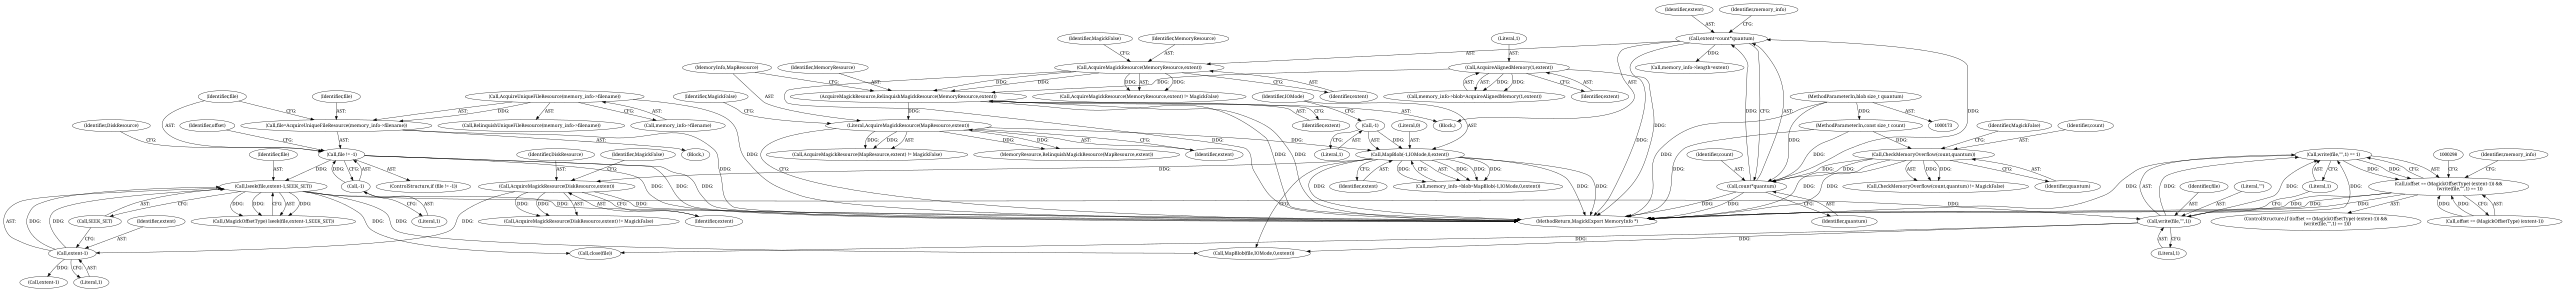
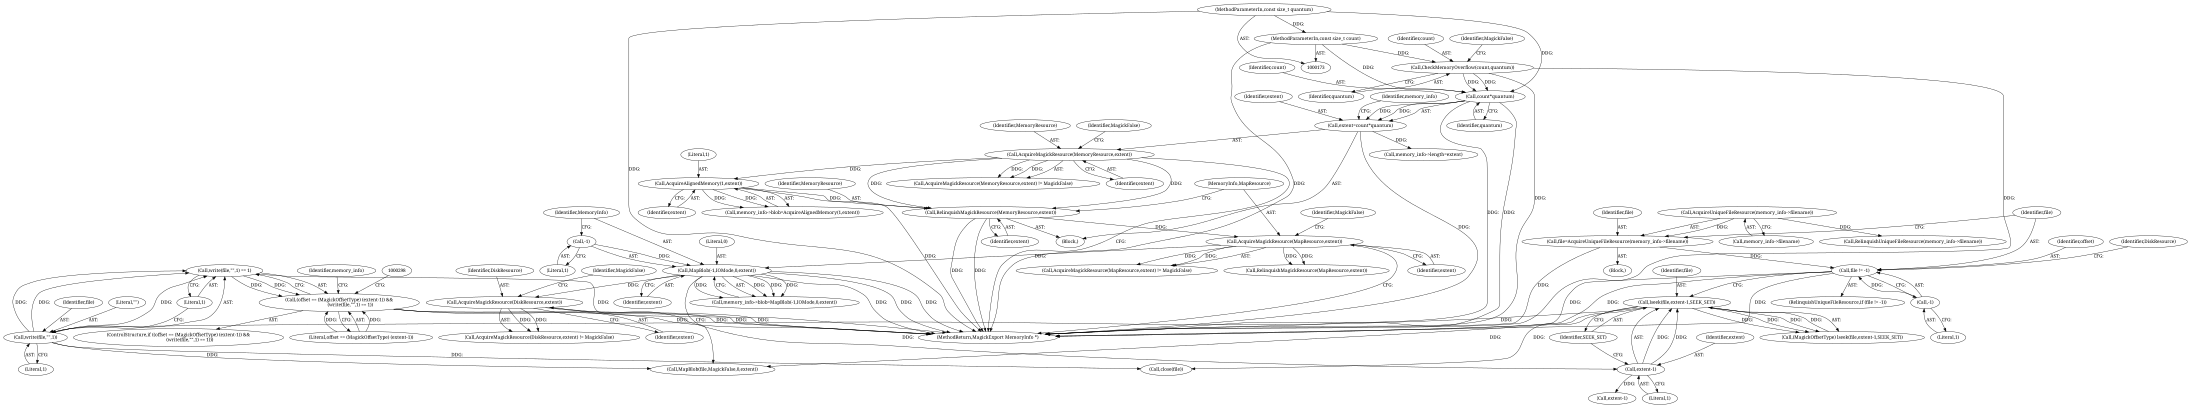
edge "(MethodParameterIn,const size_t count)" -> "1000173": added, label "AST:"
node "(AcquireMagickResource,RelinquishMagickResource(MemoryResource,extent))": label "(AcquireMagickResource,RelinquishMagickResource(MemoryResource,extent))" -> "(Call,RelinquishMagickResource(MemoryResource,extent))"
node "(Identifier,IOMode)": label "(Identifier,IOMode)" -> "(Identifier,MemoryInfo)"
node "(MethodParameterIn,blob size_t quantum)": label "(MethodParameterIn,blob size_t quantum)" -> "(MethodParameterIn,const size_t quantum)"
edge "(Call,extent=count*quantum)" -> "(Call,count*quantum)": removed, label "CFG:"
edge "(Call,AcquireUniqueFileResource(memory_info->filename))" -> "(Call,RelinquishUniqueFileResource(memory_info->filename))": label "AST: " -> "DDG: "
node "(Literal,AcquireMagickResource(MapResource,extent))": label "(Literal,AcquireMagickResource(MapResource,extent))" -> "(Call,AcquireMagickResource(MapResource,extent))"
edge "(Identifier,offset)" -> "(Call,file != -1)": label "CFG: " -> "AST: "
edge "(Call,file=AcquireUniqueFileResource(memory_info->filename))" -> "(Call,file != -1)": label "AST: " -> "DDG: "
edge "(Call,AcquireMagickResource(MemoryResource,extent))" -> "(MethodReturn,MagickExport MemoryInfo *)": label "DDG: " -> "CFG: "
node "(MemoryResource,RelinquishMagickResource(MapResource,extent))": label "(MemoryResource,RelinquishMagickResource(MapResource,extent))" -> "(Call,RelinquishMagickResource(MapResource,extent))"
edge "(Call,AcquireMagickResource(MemoryResource,extent))" -> "(Call,AcquireAlignedMemory(1,extent))": added, label "DDG:"
edge "(Call,file != -1)" -> "(Call,lseek(file,extent-1,SEEK_SET))": label "DDG: " -> "CFG: "
node "(ControlStructure,if (file != -1))": label "(ControlStructure,if (file != -1))" -> "(RelinquishUniqueFileResource,if (file != -1))"
node "(Call,CheckMemoryOverflow(count,quantum) != MagickFalse)": removed
edge "(Call,(MagickOffsetType) lseek(file,extent-1,SEEK_SET))" -> "(Call,lseek(file,extent-1,SEEK_SET))": label "CFG: " -> "DDG: "
edge "(Call,AcquireUniqueFileResource(memory_info->filename))" -> "(MethodReturn,MagickExport MemoryInfo *)": removed, label "DDG:"
edge "(Call,lseek(file,extent-1,SEEK_SET))" -> "(MethodReturn,MagickExport MemoryInfo *)": removed, label "DDG:"
node "(Call,SEEK_SET)": label "(Call,SEEK_SET)" -> "(Identifier,SEEK_SET)"
node "(Call,offset == (MagickOffsetType) (extent-1))": label "(Call,offset == (MagickOffsetType) (extent-1))" -> "(Literal,offset == (MagickOffsetType) (extent-1))"
node "(Call,MapBlob(file,IOMode,0,extent))": label "(Call,MapBlob(file,IOMode,0,extent))" -> "(Call,MapBlob(file,MagickFalse,0,extent))"
